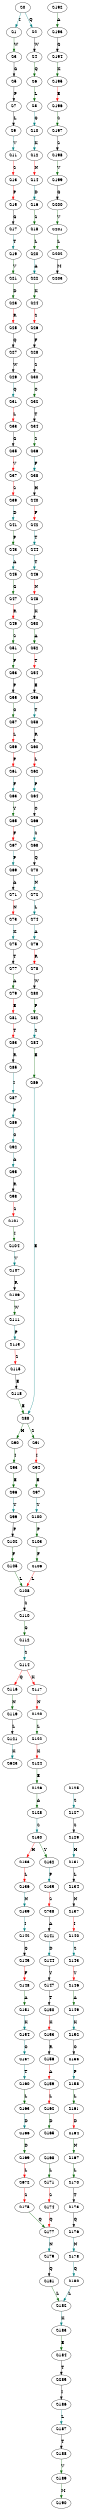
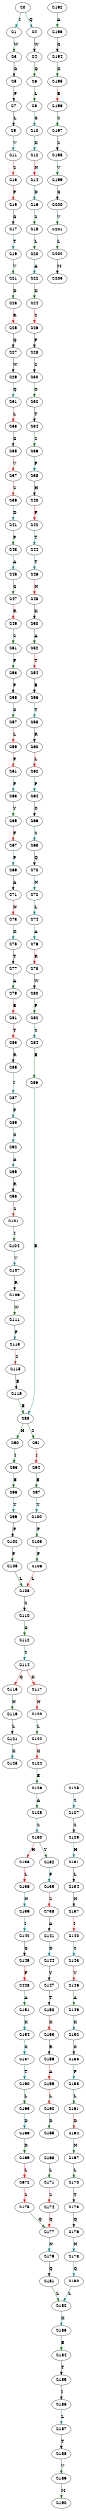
node "S623": label "S623" -> "S123"
node "S148": label "S148" -> "S448"
node "S285": label "S285" -> "S185"
